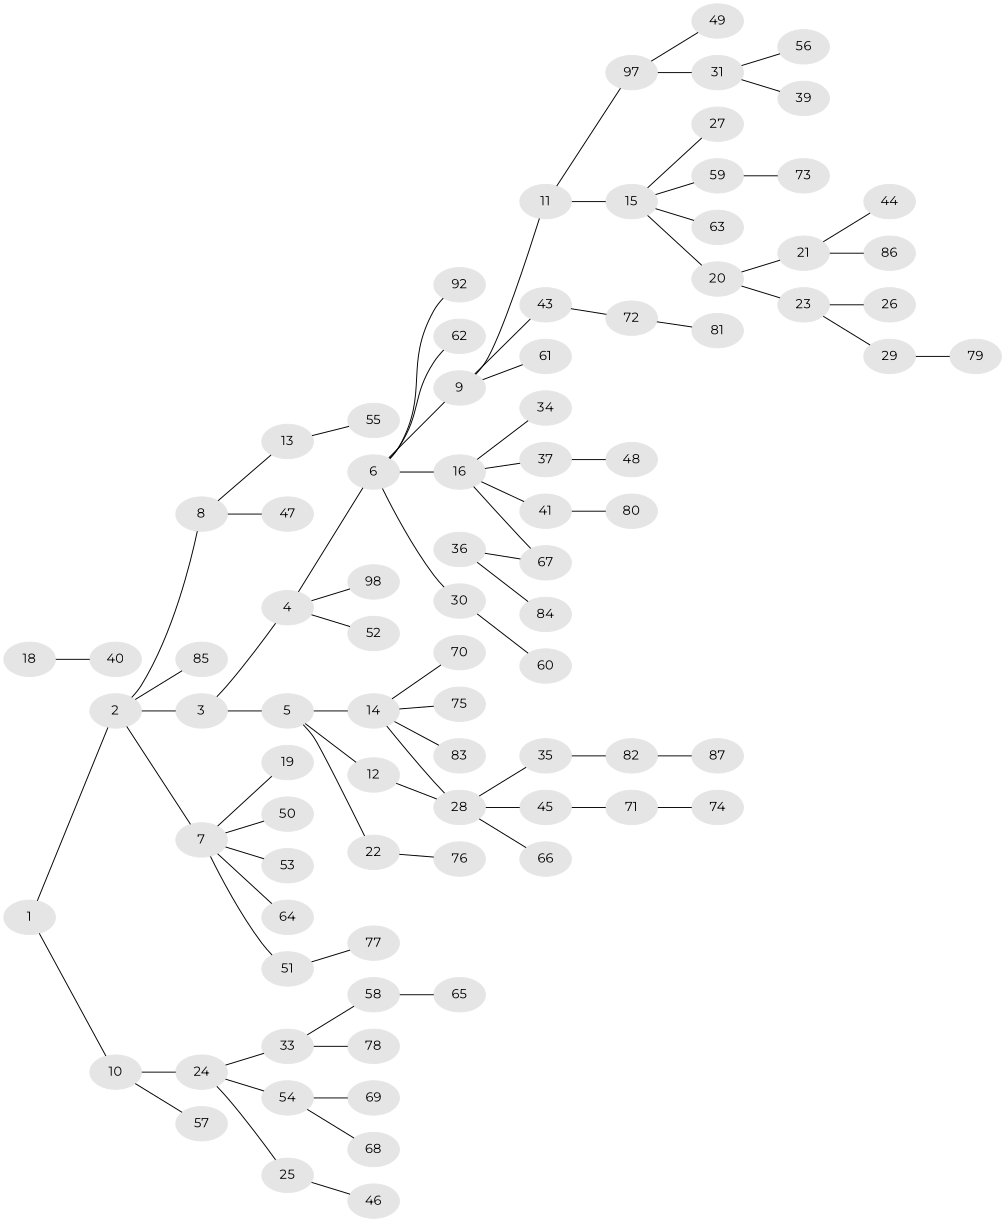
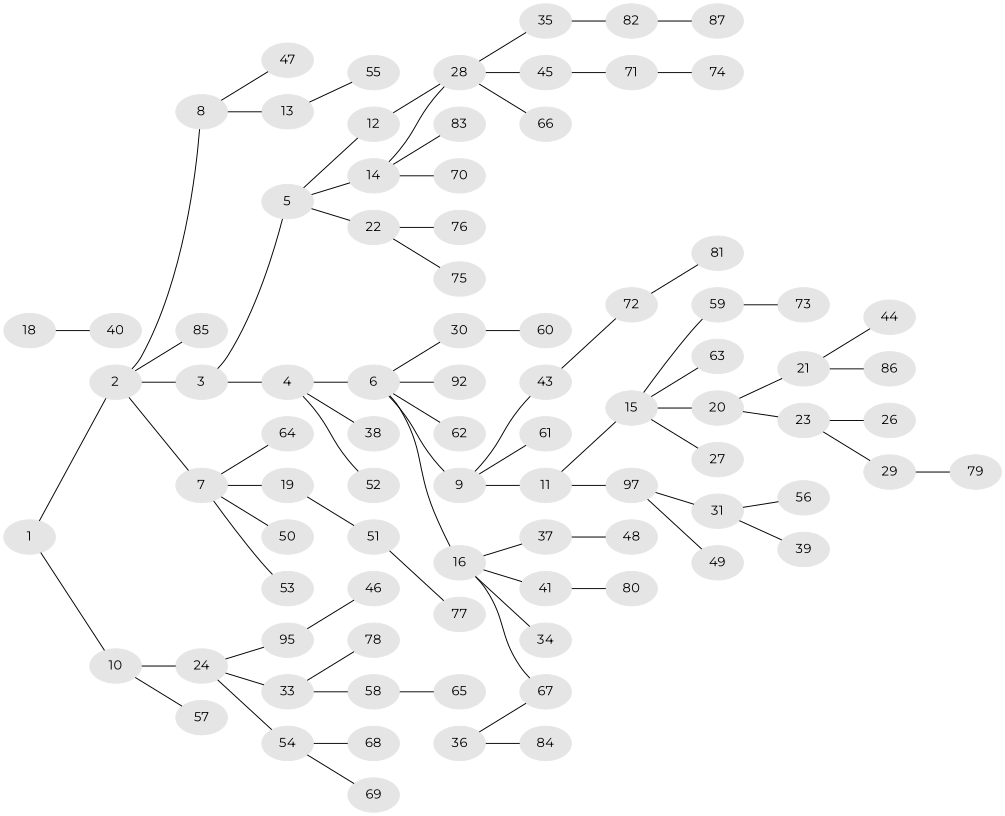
node "98": label "98" -> "38"
edge "75" -- "14": now "75" -- "22"
edge "7" -- "51": now "19" -- "51"
node "25": label "25" -> "95"
